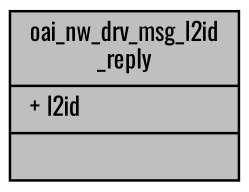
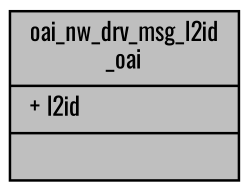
node "oai_nw_drv_msg_l2id": text "_reply" -> "_oai"
